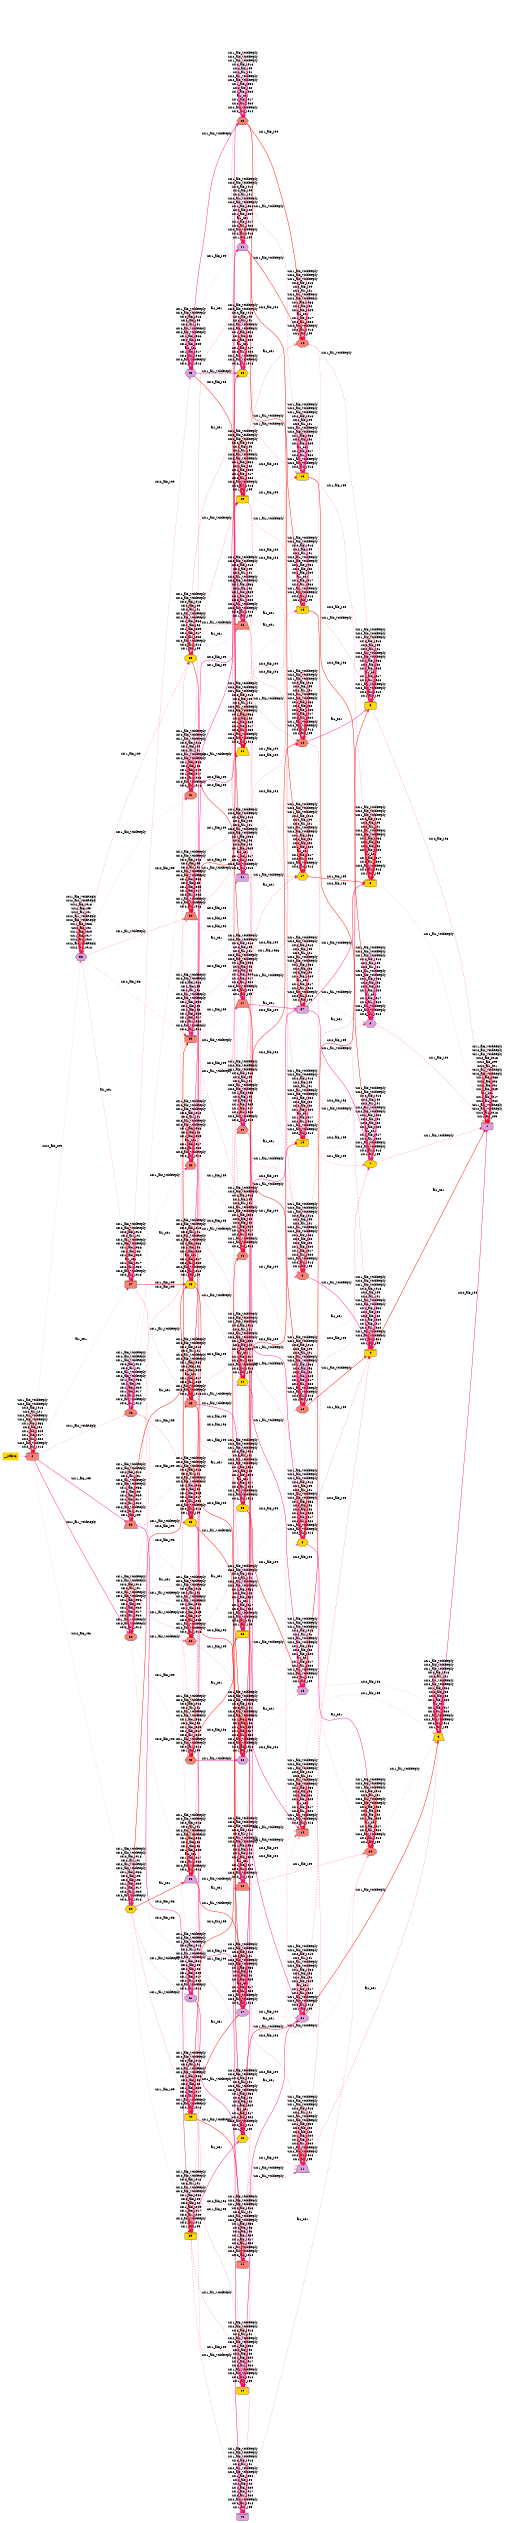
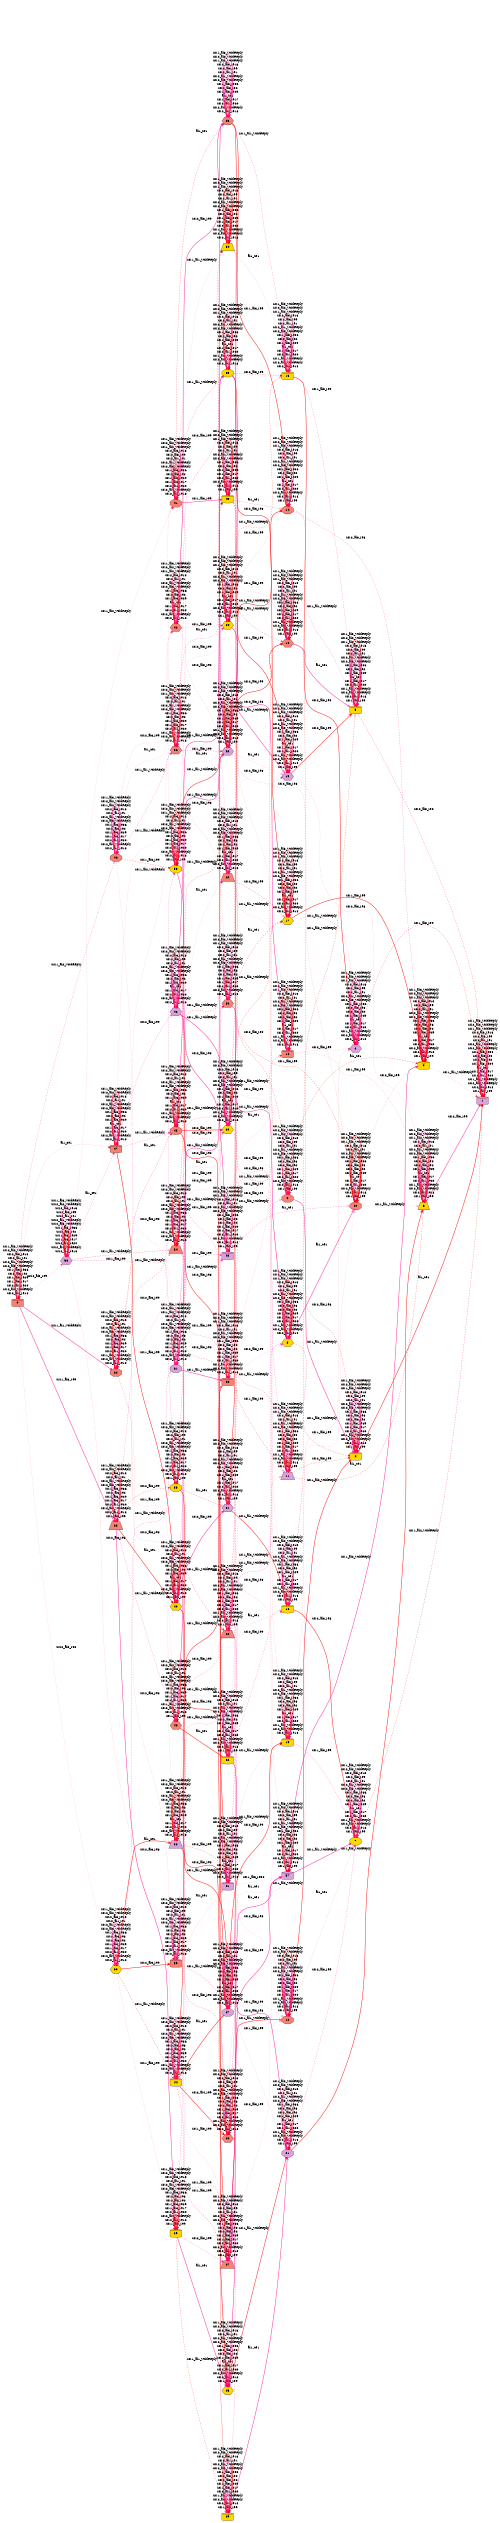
edge "20" -> "3": added, label "usr2_ai3_re9"
node "__start0": removed
